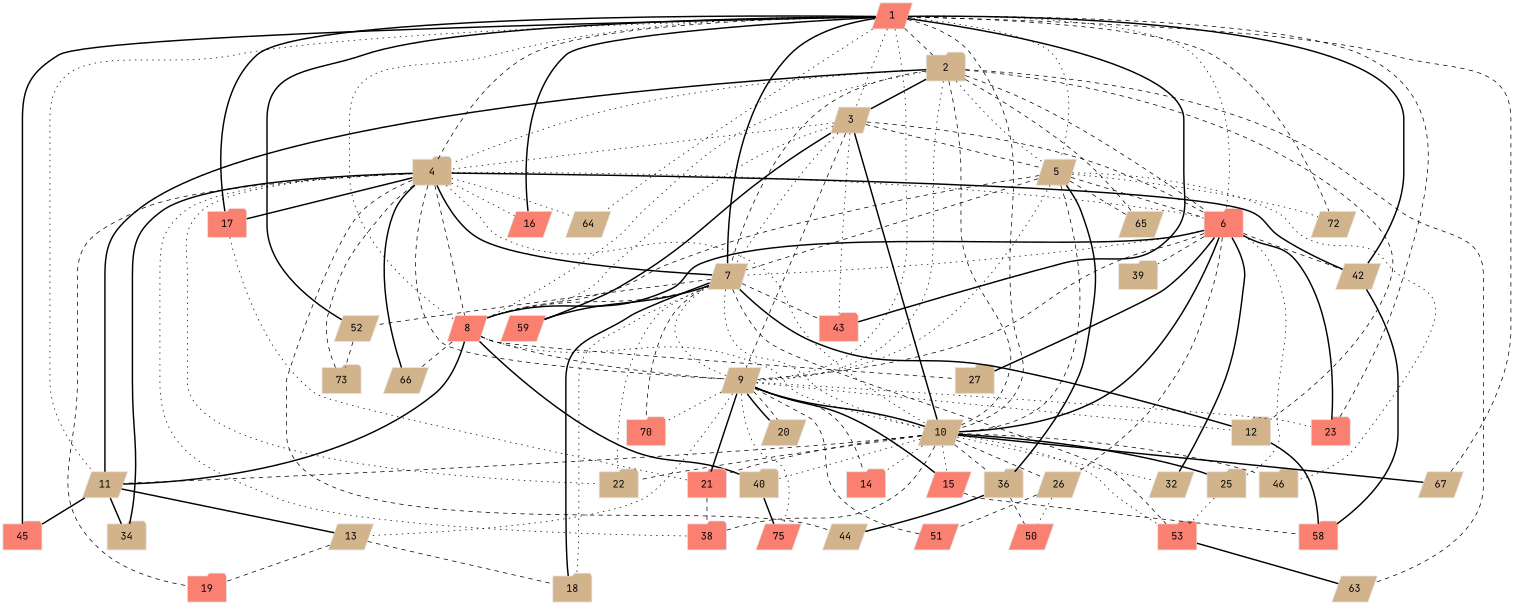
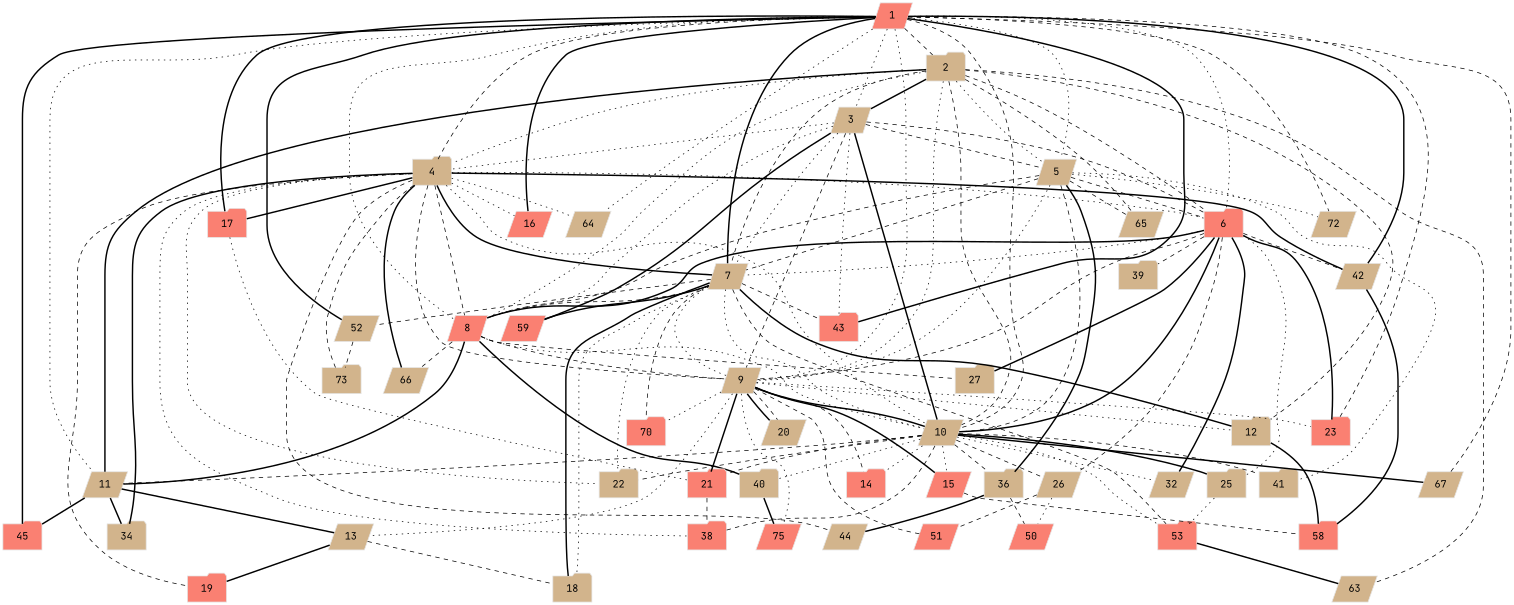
node "46": label "46" -> "41"
edge "13" -- "19": style dashed -> bold
